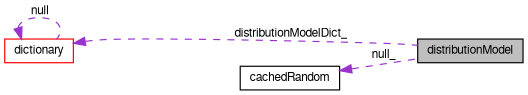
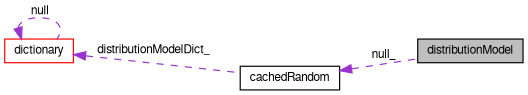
edge "distributionModel" -> "dictionary": now "cachedRandom" -> "dictionary"
